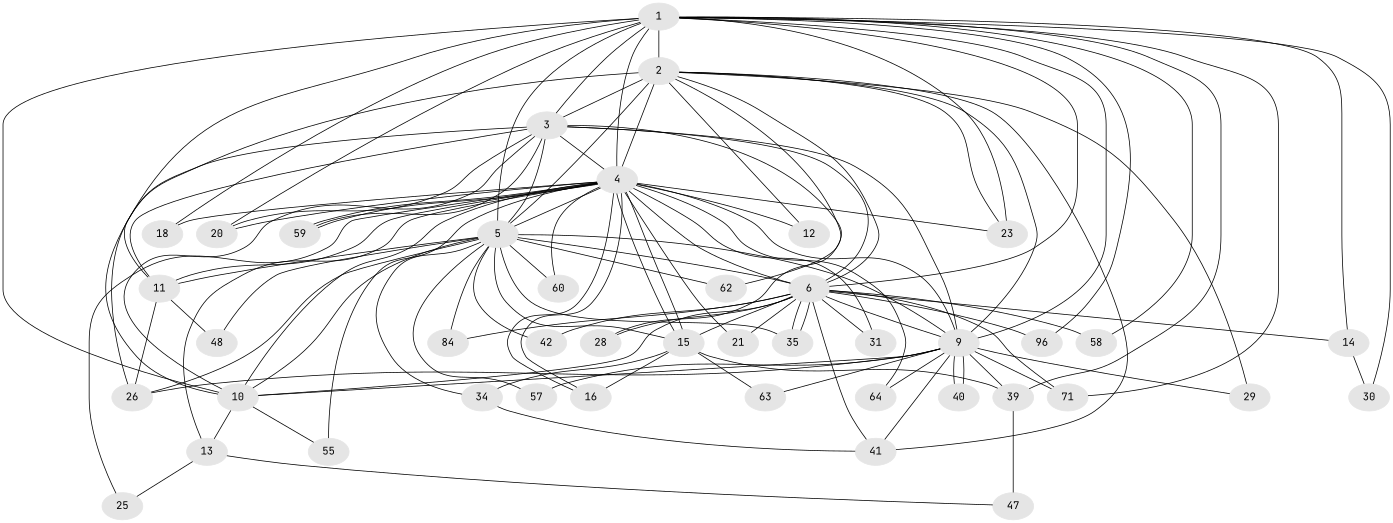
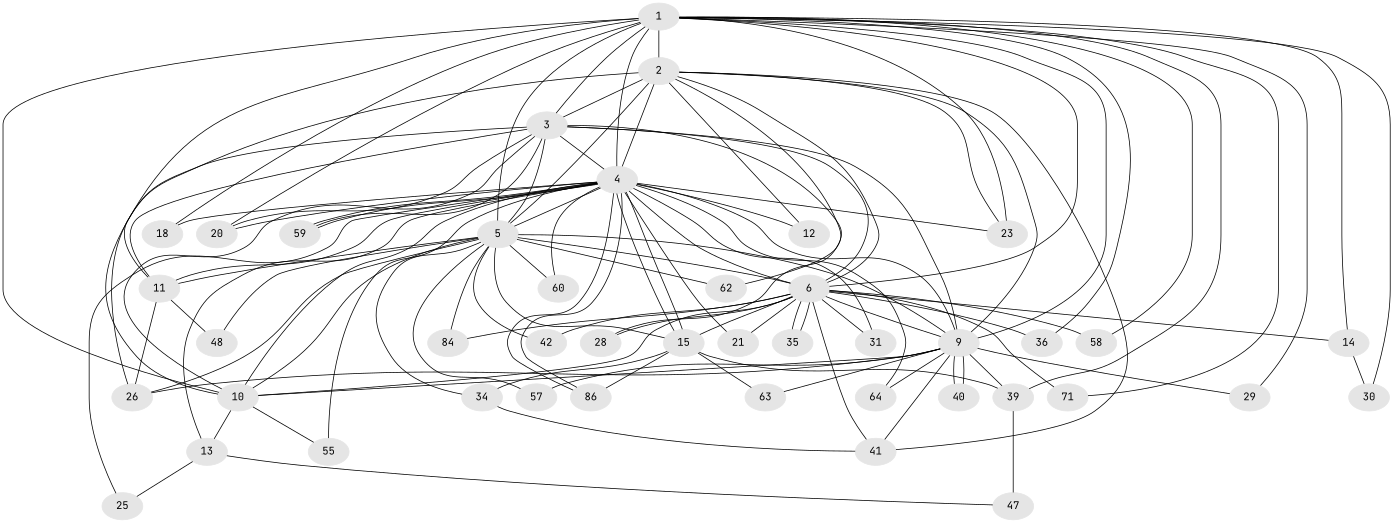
edge "2" -- "29": now "1" -- "29"
edge "5" -- "35": removed
node "96": label "96" -> "36"
edge "9" -- "71": removed
node "16": label "16" -> "86"
